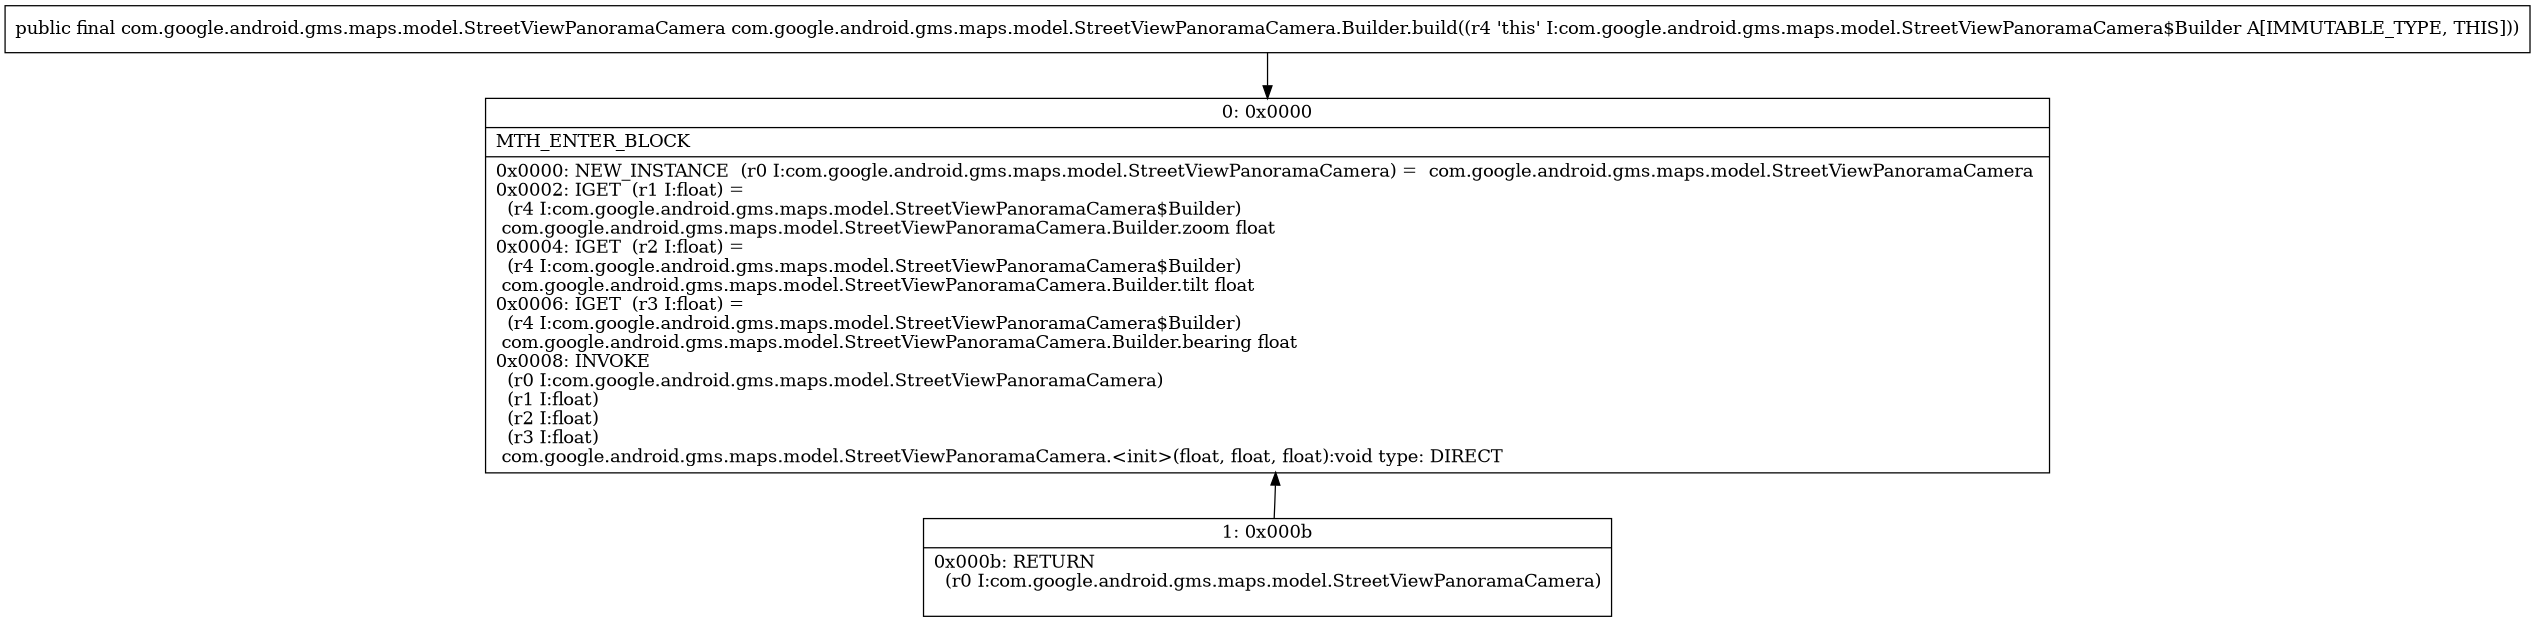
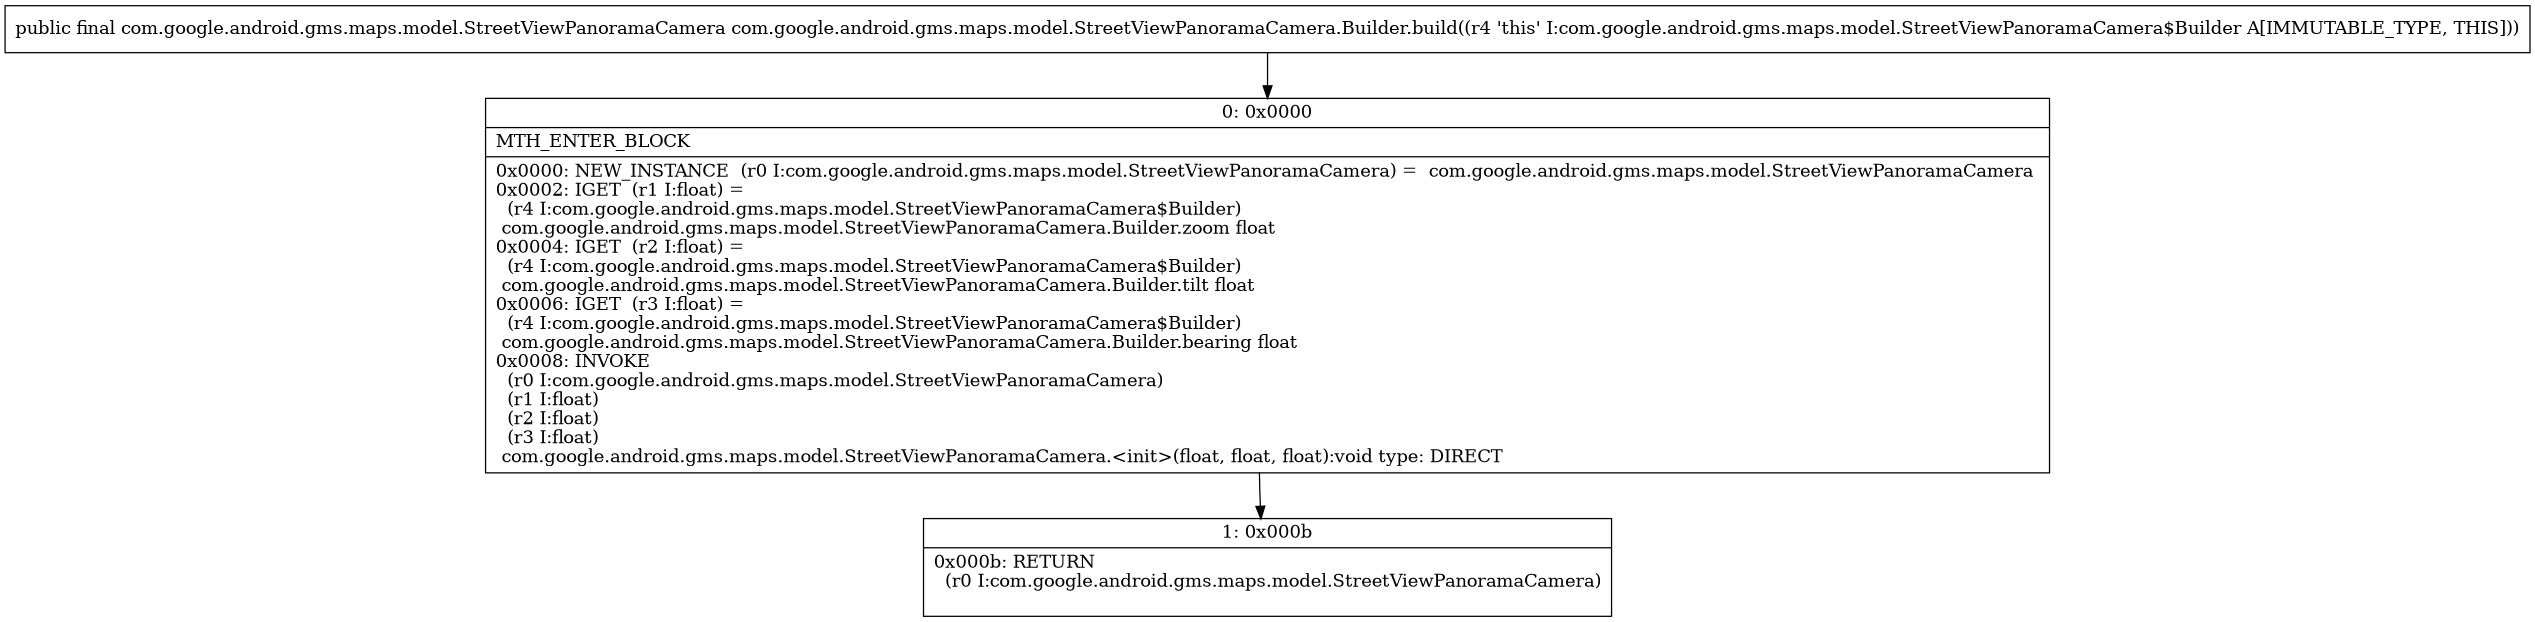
edge "1: 0x000b" -> "0: 0x0000": reversed
